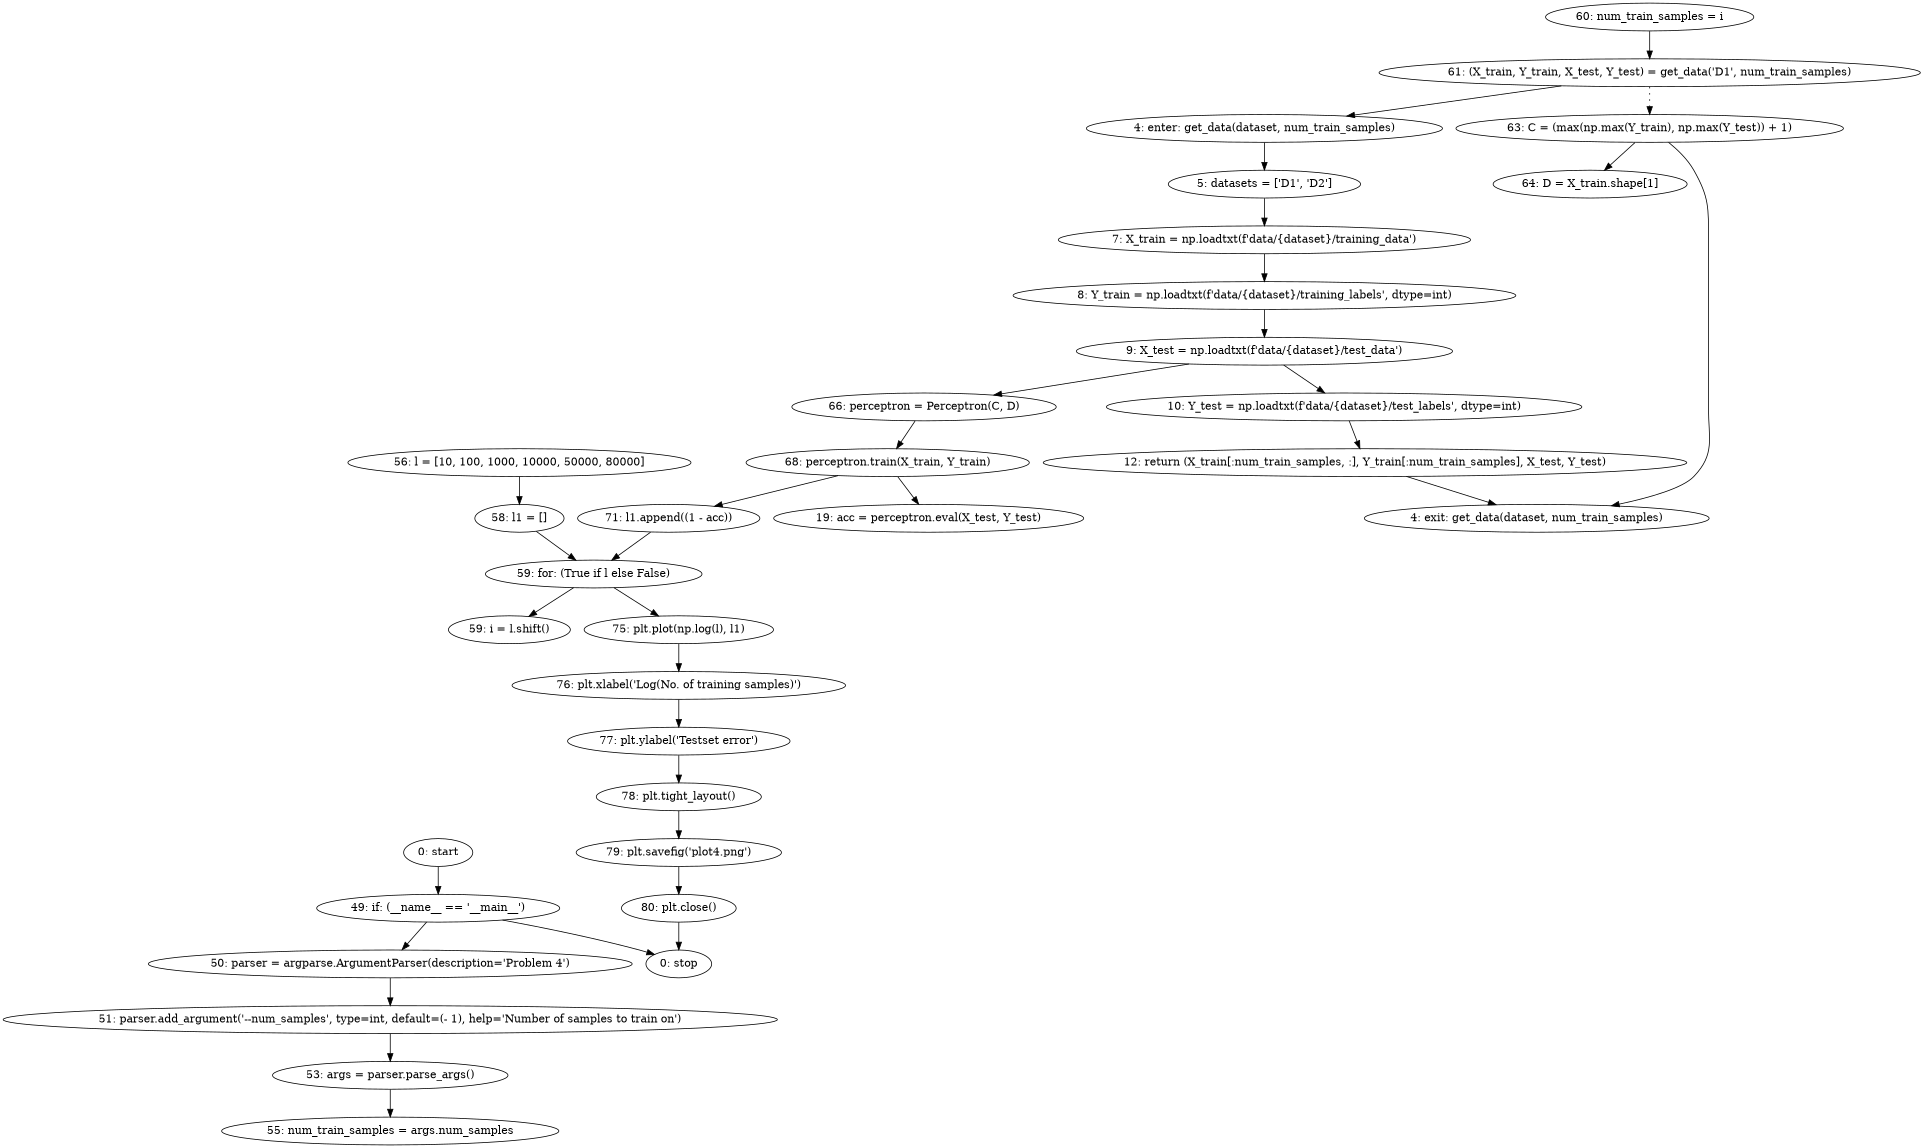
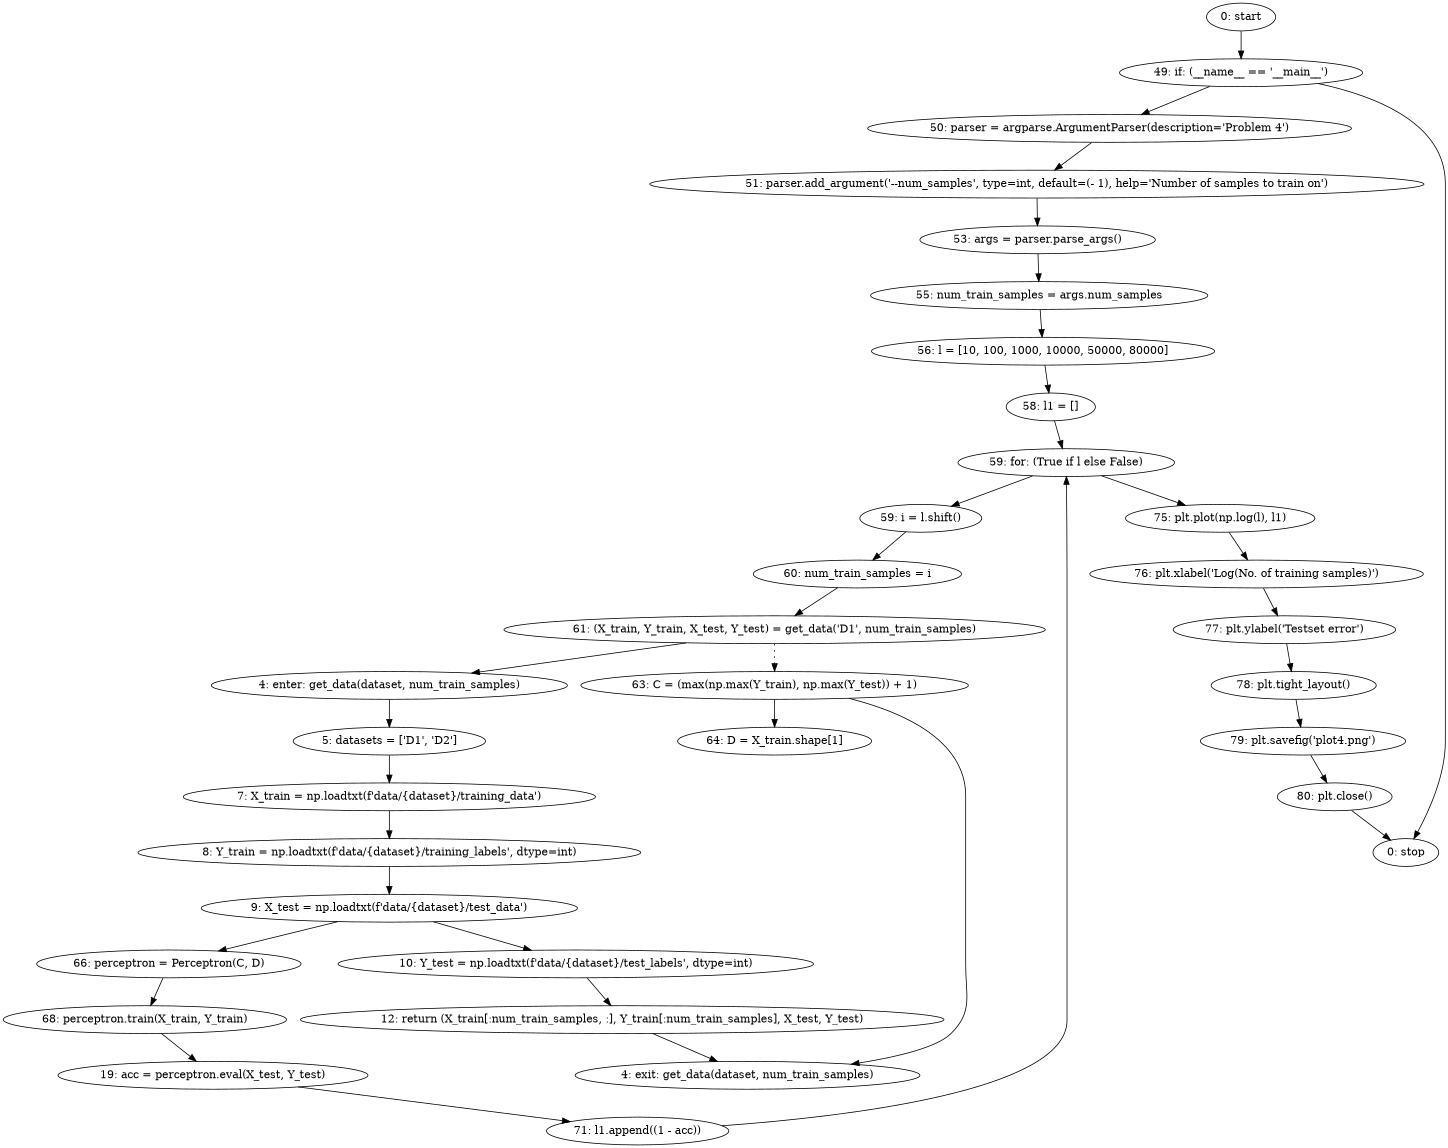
edge "55: num_train_samples = args.num_samples" -> "56: l = [10, 100, 1000, 10000, 50000, 80000]": added
edge "68: perceptron.train(X_train, Y_train)" -> "71: l1.append((1 - acc))": now "19: acc = perceptron.eval(X_test, Y_test)" -> "71: l1.append((1 - acc))"
edge "59: i = l.shift()" -> "60: num_train_samples = i": added
